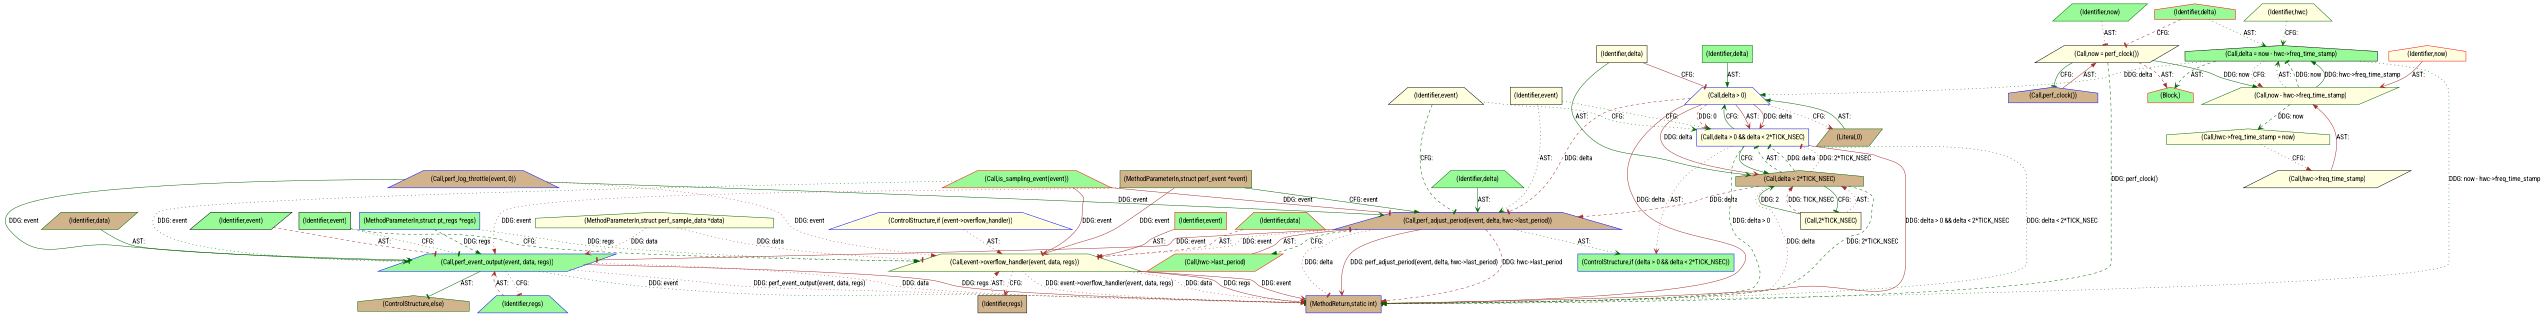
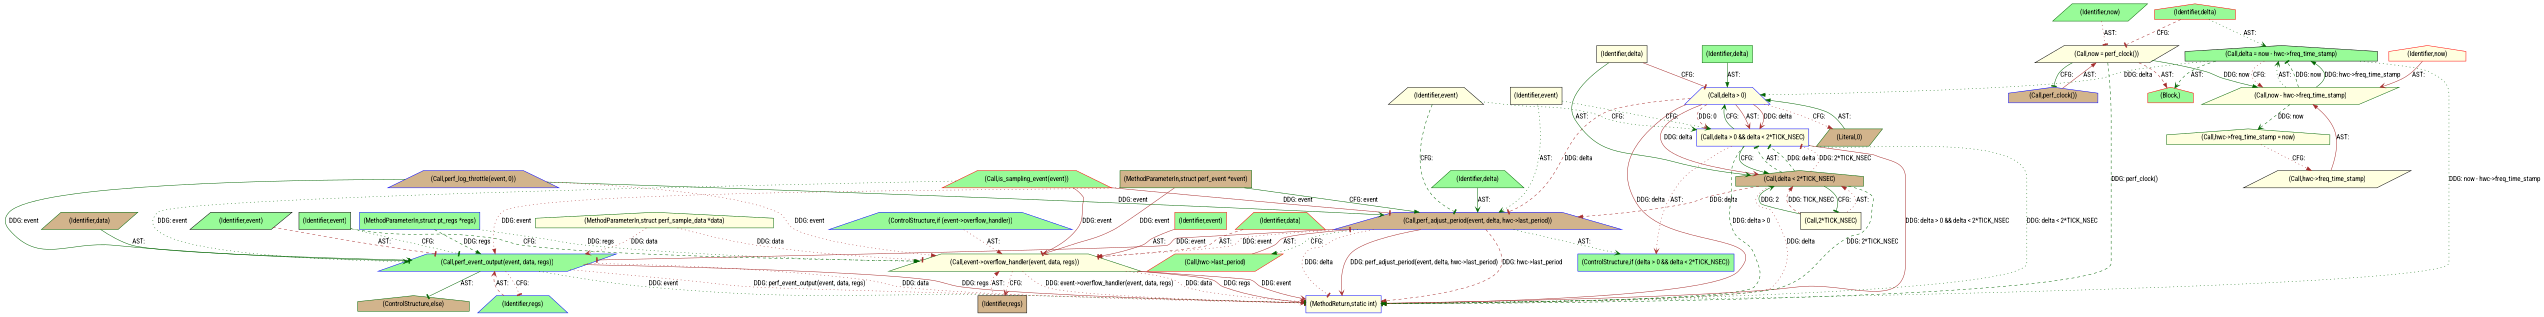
node "(Identifier,hwc)": removed
edge "(Call,delta > 0)" -> "(Literal,0)": arrowhead vee -> normal
node "(ControlStructure,if (event->overflow_handler))": fillcolor lightyellow -> palegreen
edge "(Call,perf_adjust_period(event, delta, hwc->last_period))" -> "(Call,hwc->last_period)": style dashed -> dotted
node "(MethodReturn,static int)": fillcolor tan -> lightyellow
